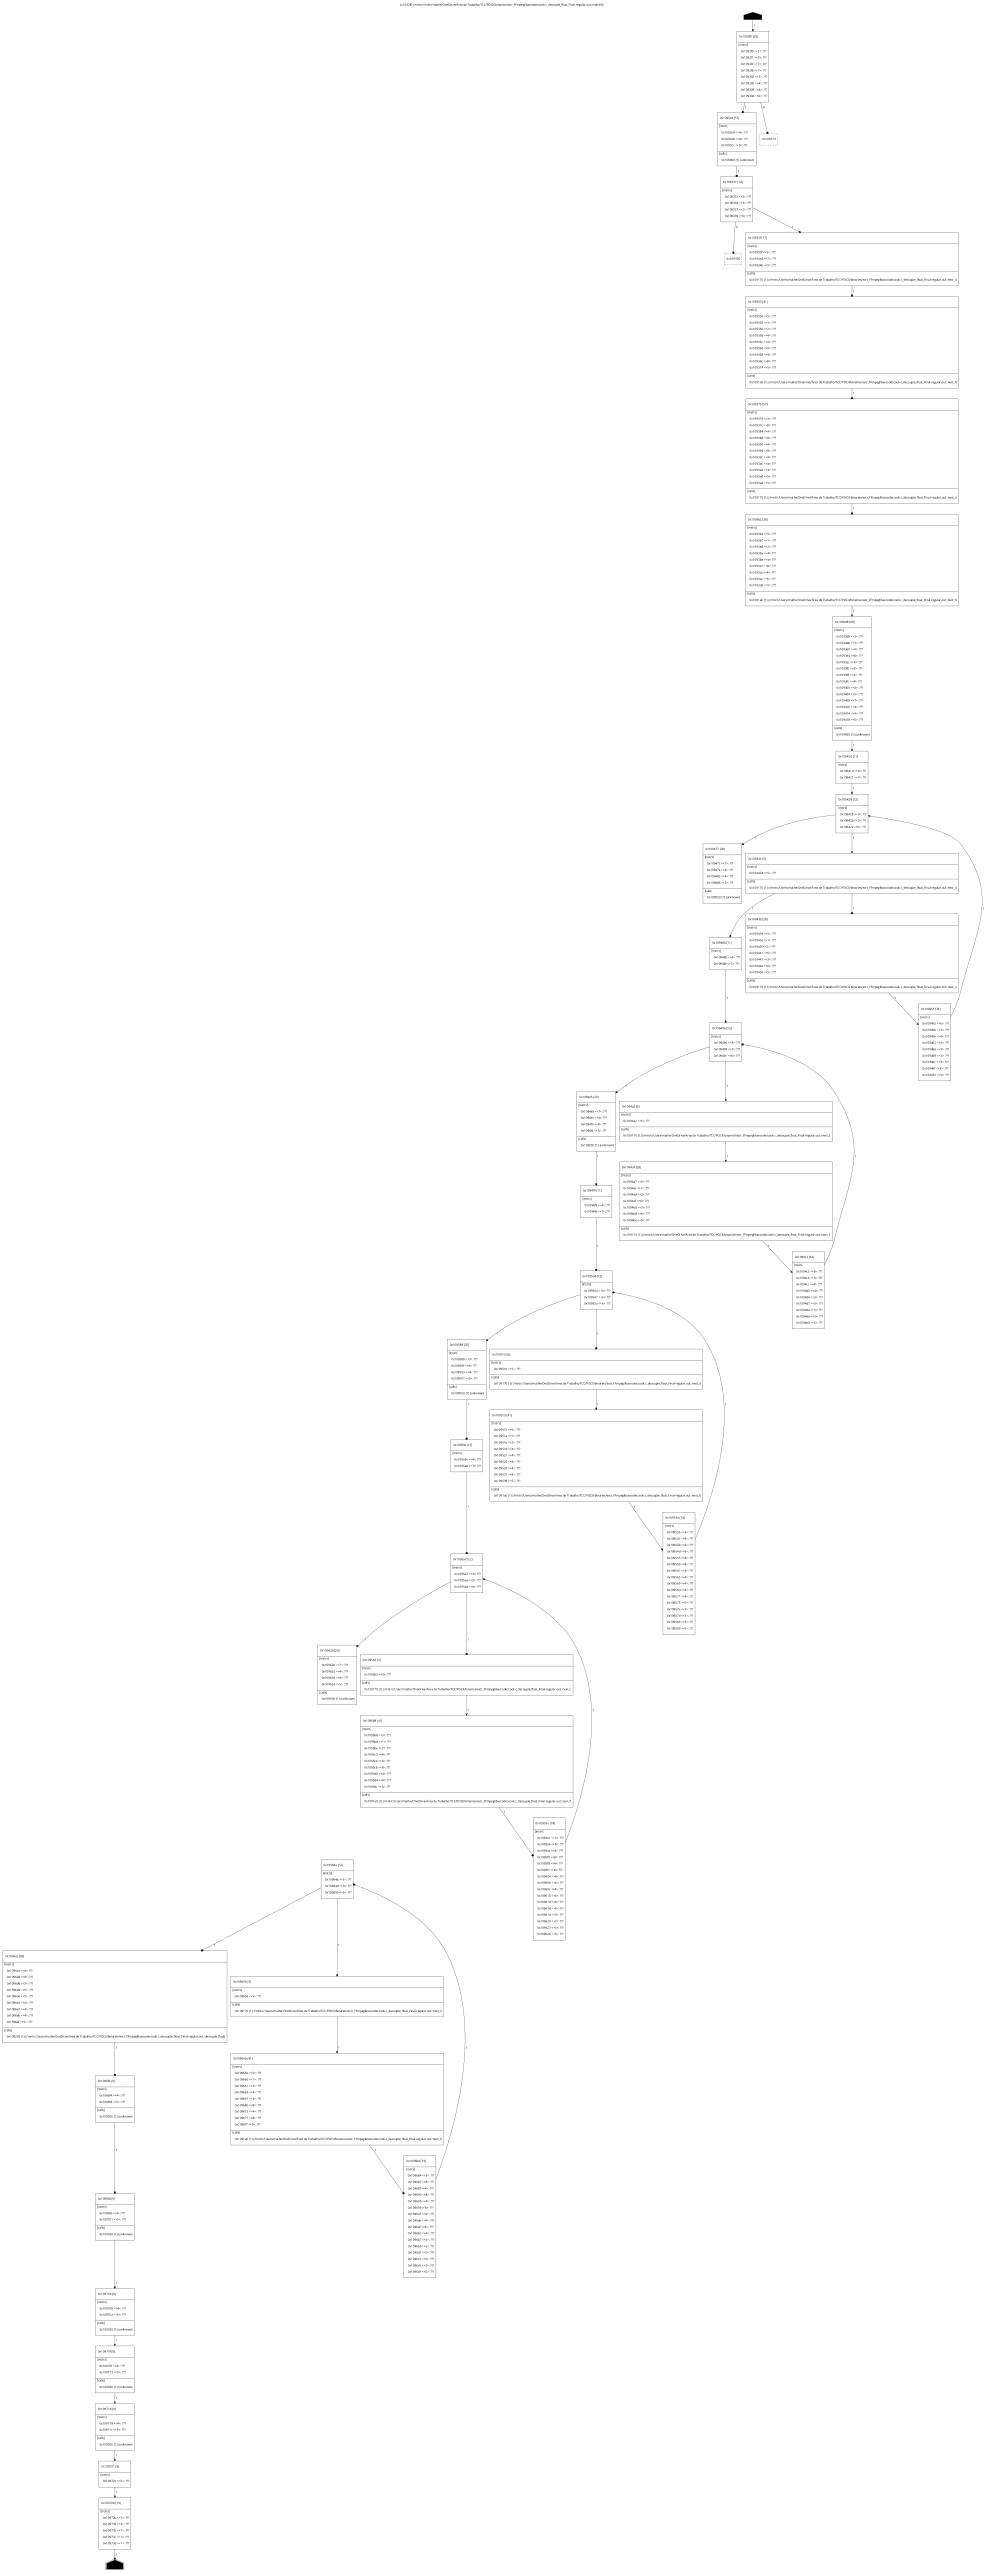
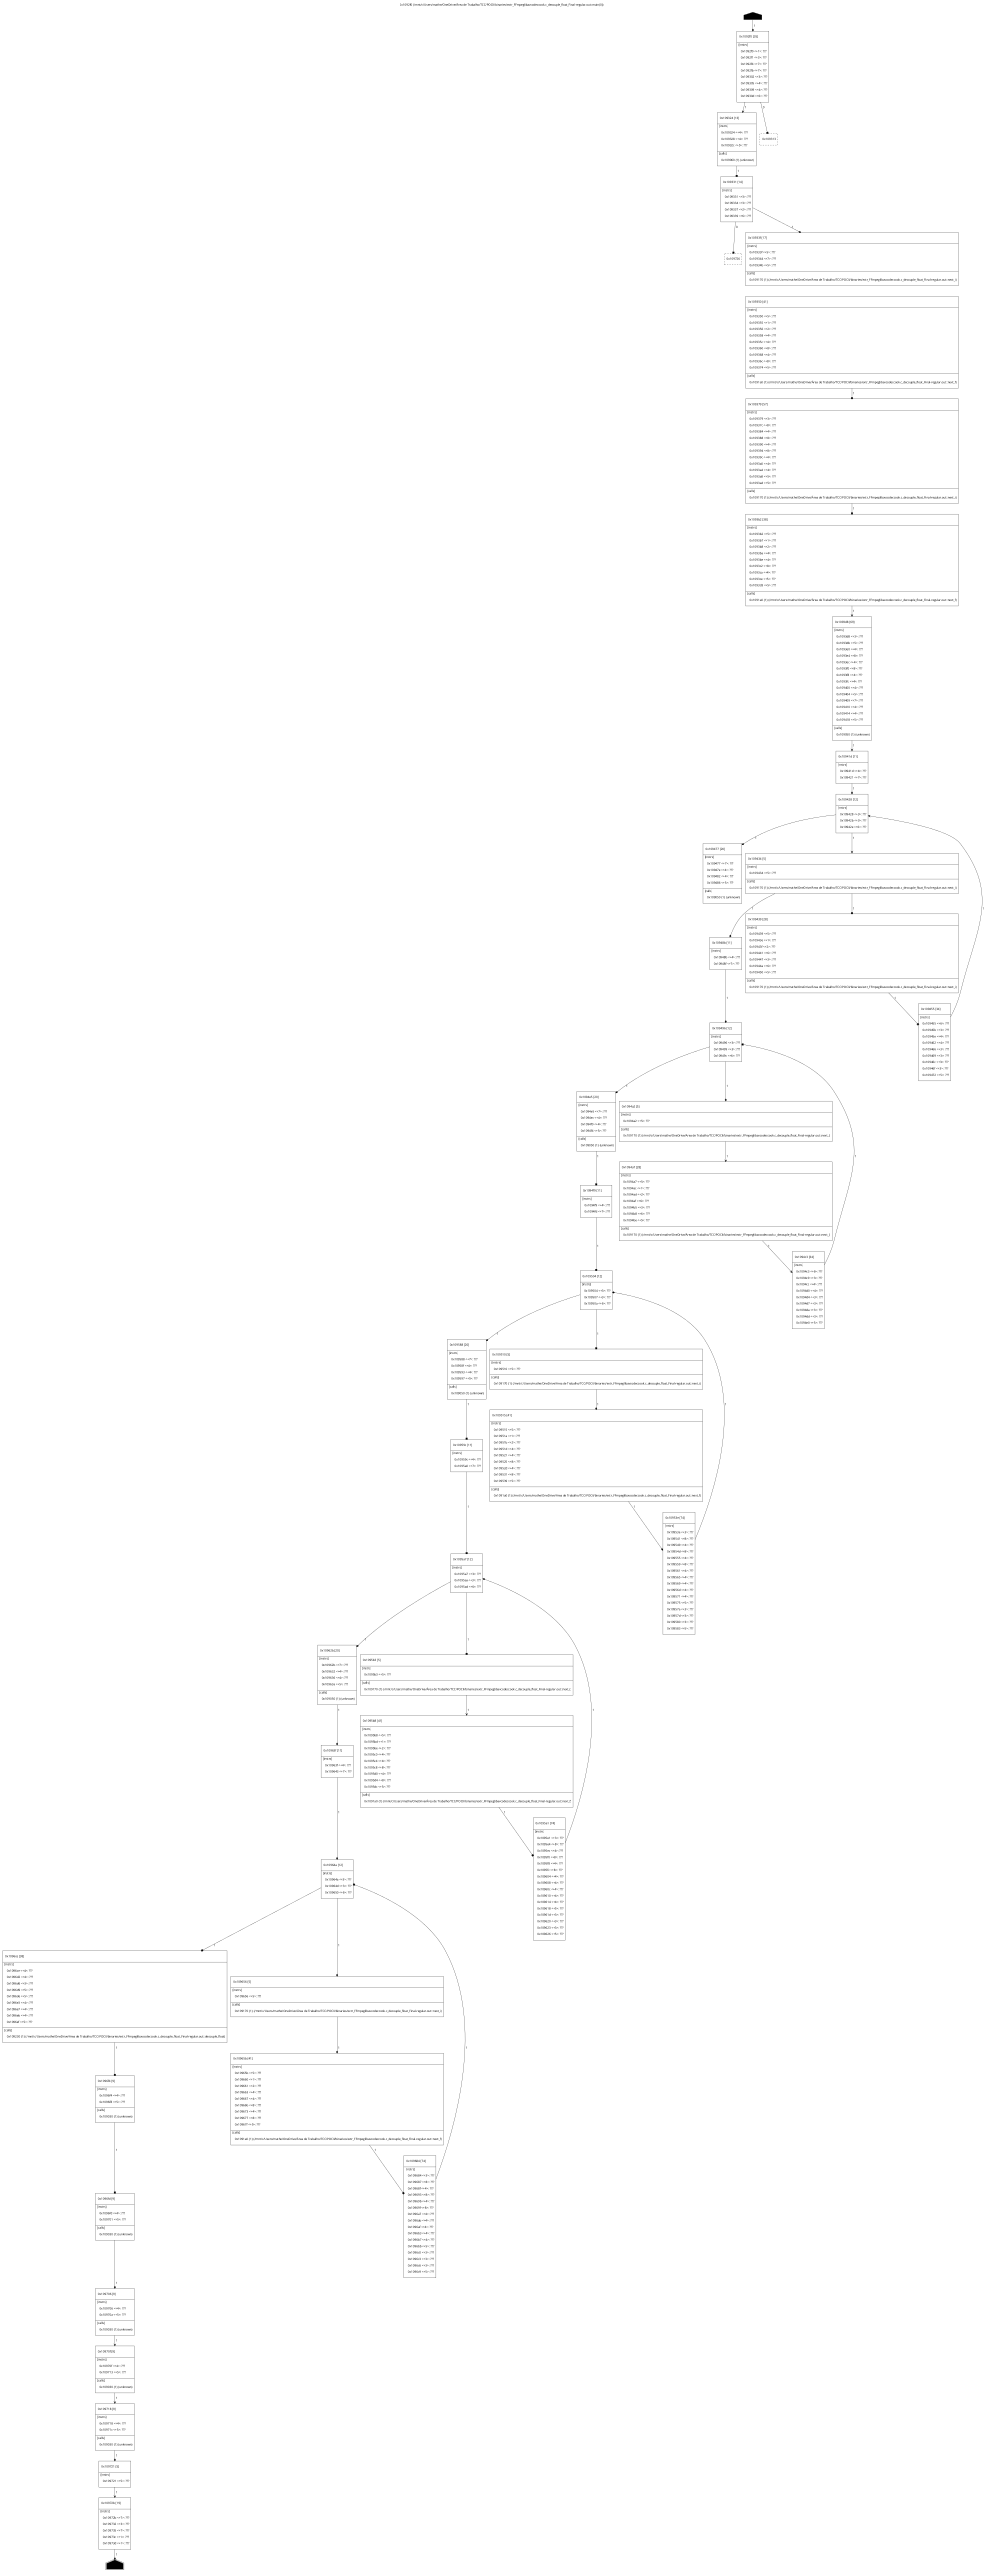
edge "0x1092f0 [35]" -> "0x109324 [13]": arrowhead box -> vee
edge "0x10933f [17]" -> "0x109350 [41]": removed, label "1"
edge "0x109439 [28]" -> "0x109455 [34]": arrowhead vee -> box
node "0x10963f [11]": added
